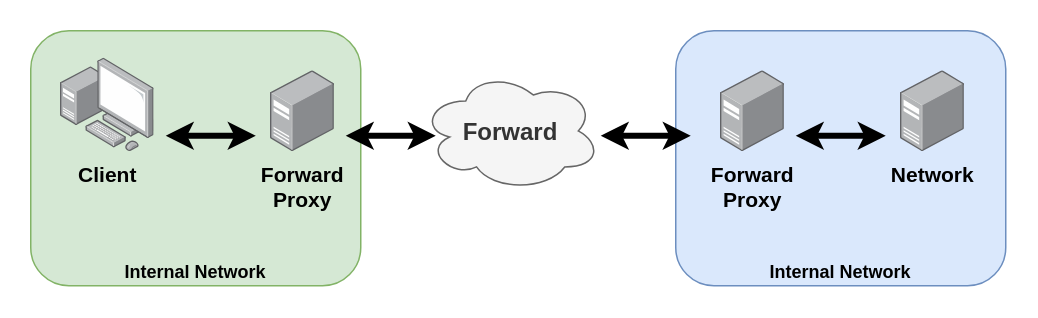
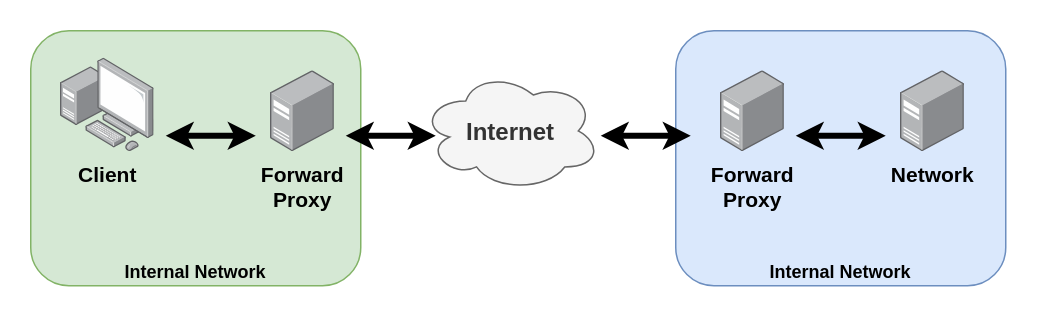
node "Forward": label "Forward" -> "Internet"
